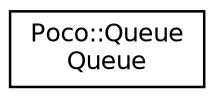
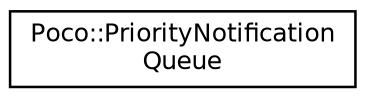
node "Poco::Queue Queue": label "Poco::Queue Queue" -> "Poco::PriorityNotification Queue"
